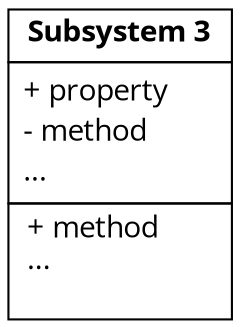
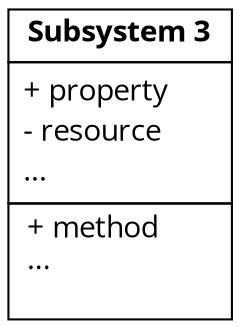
node "Subsystem 3": text "- method" -> "- resource"
